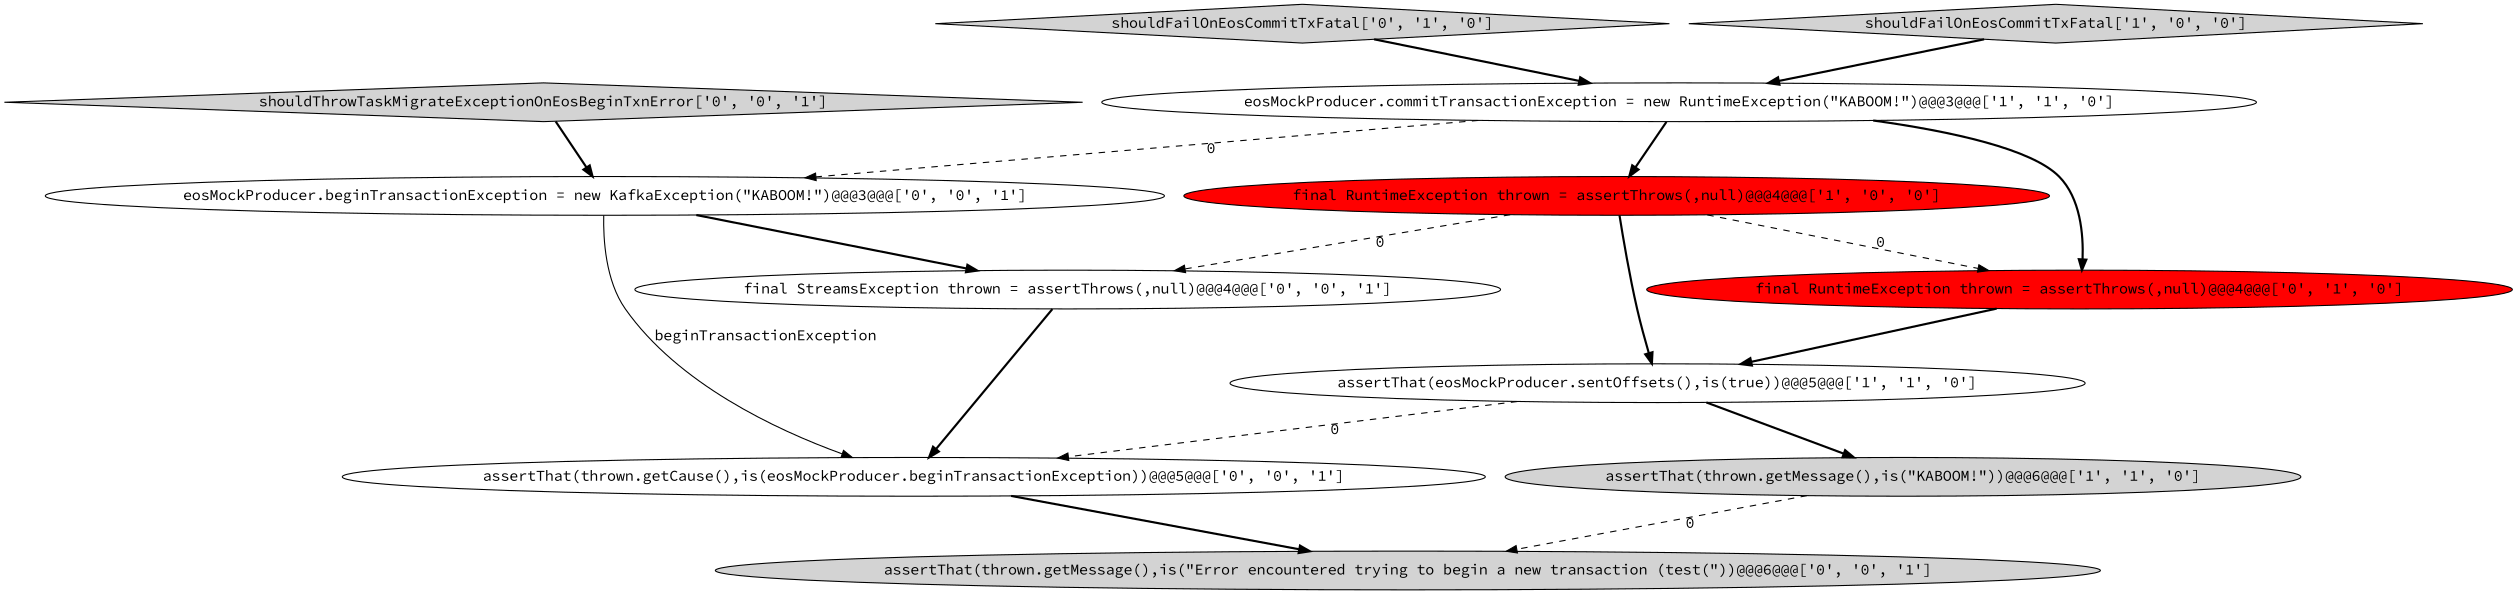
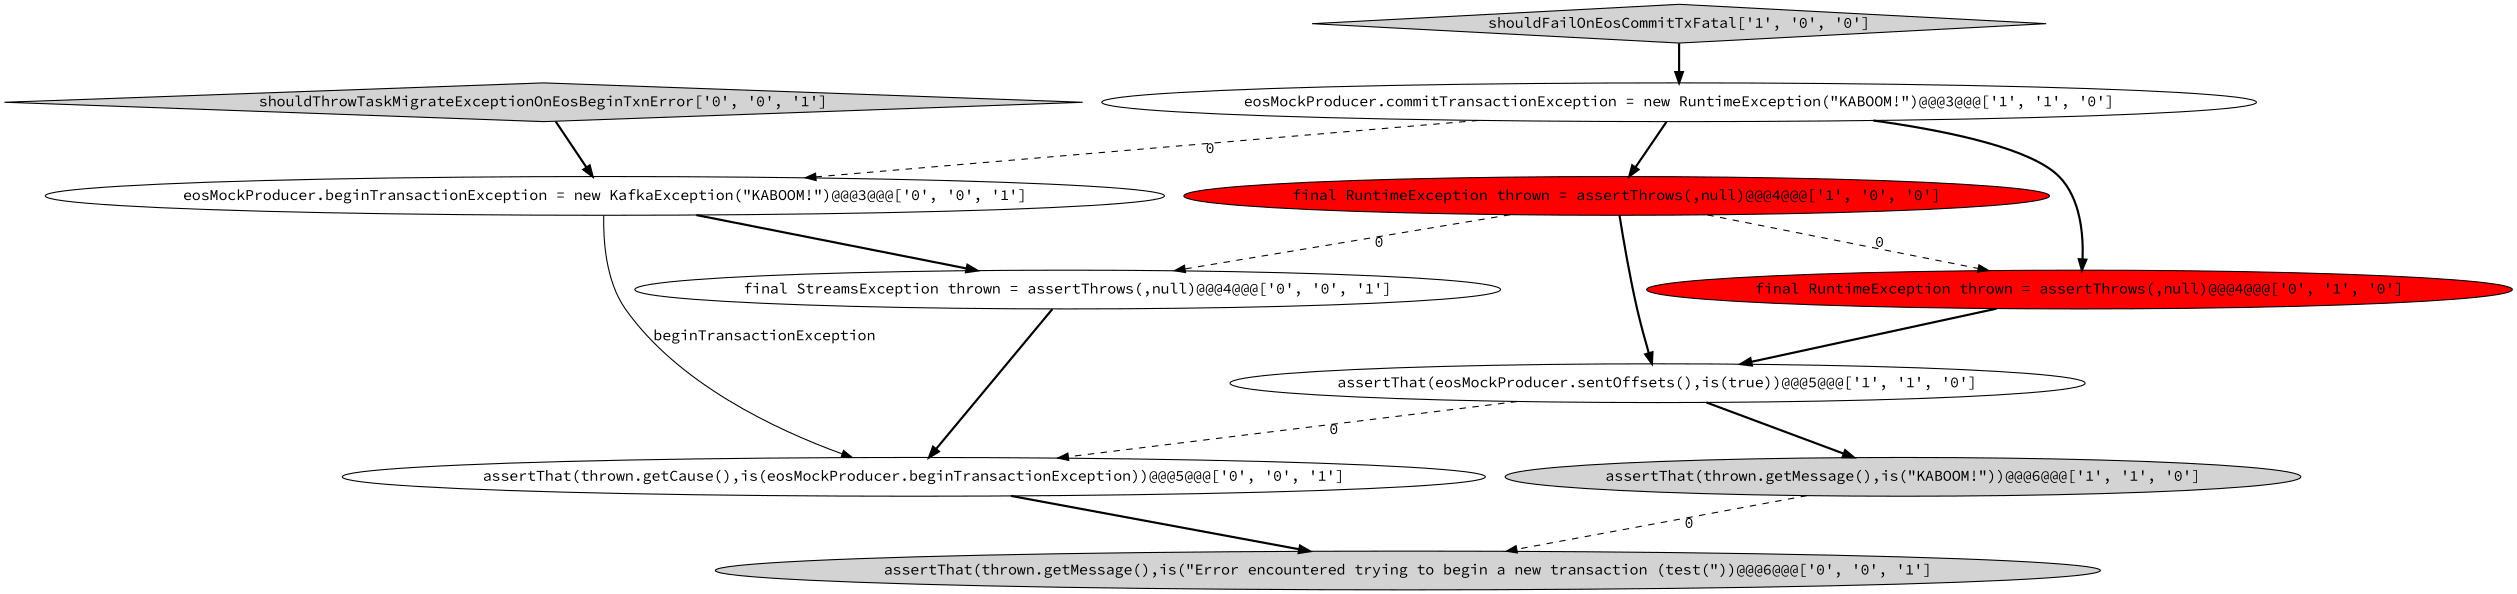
node "shouldFailOnEosCommitTxFatal['0', '1', '0']": removed
